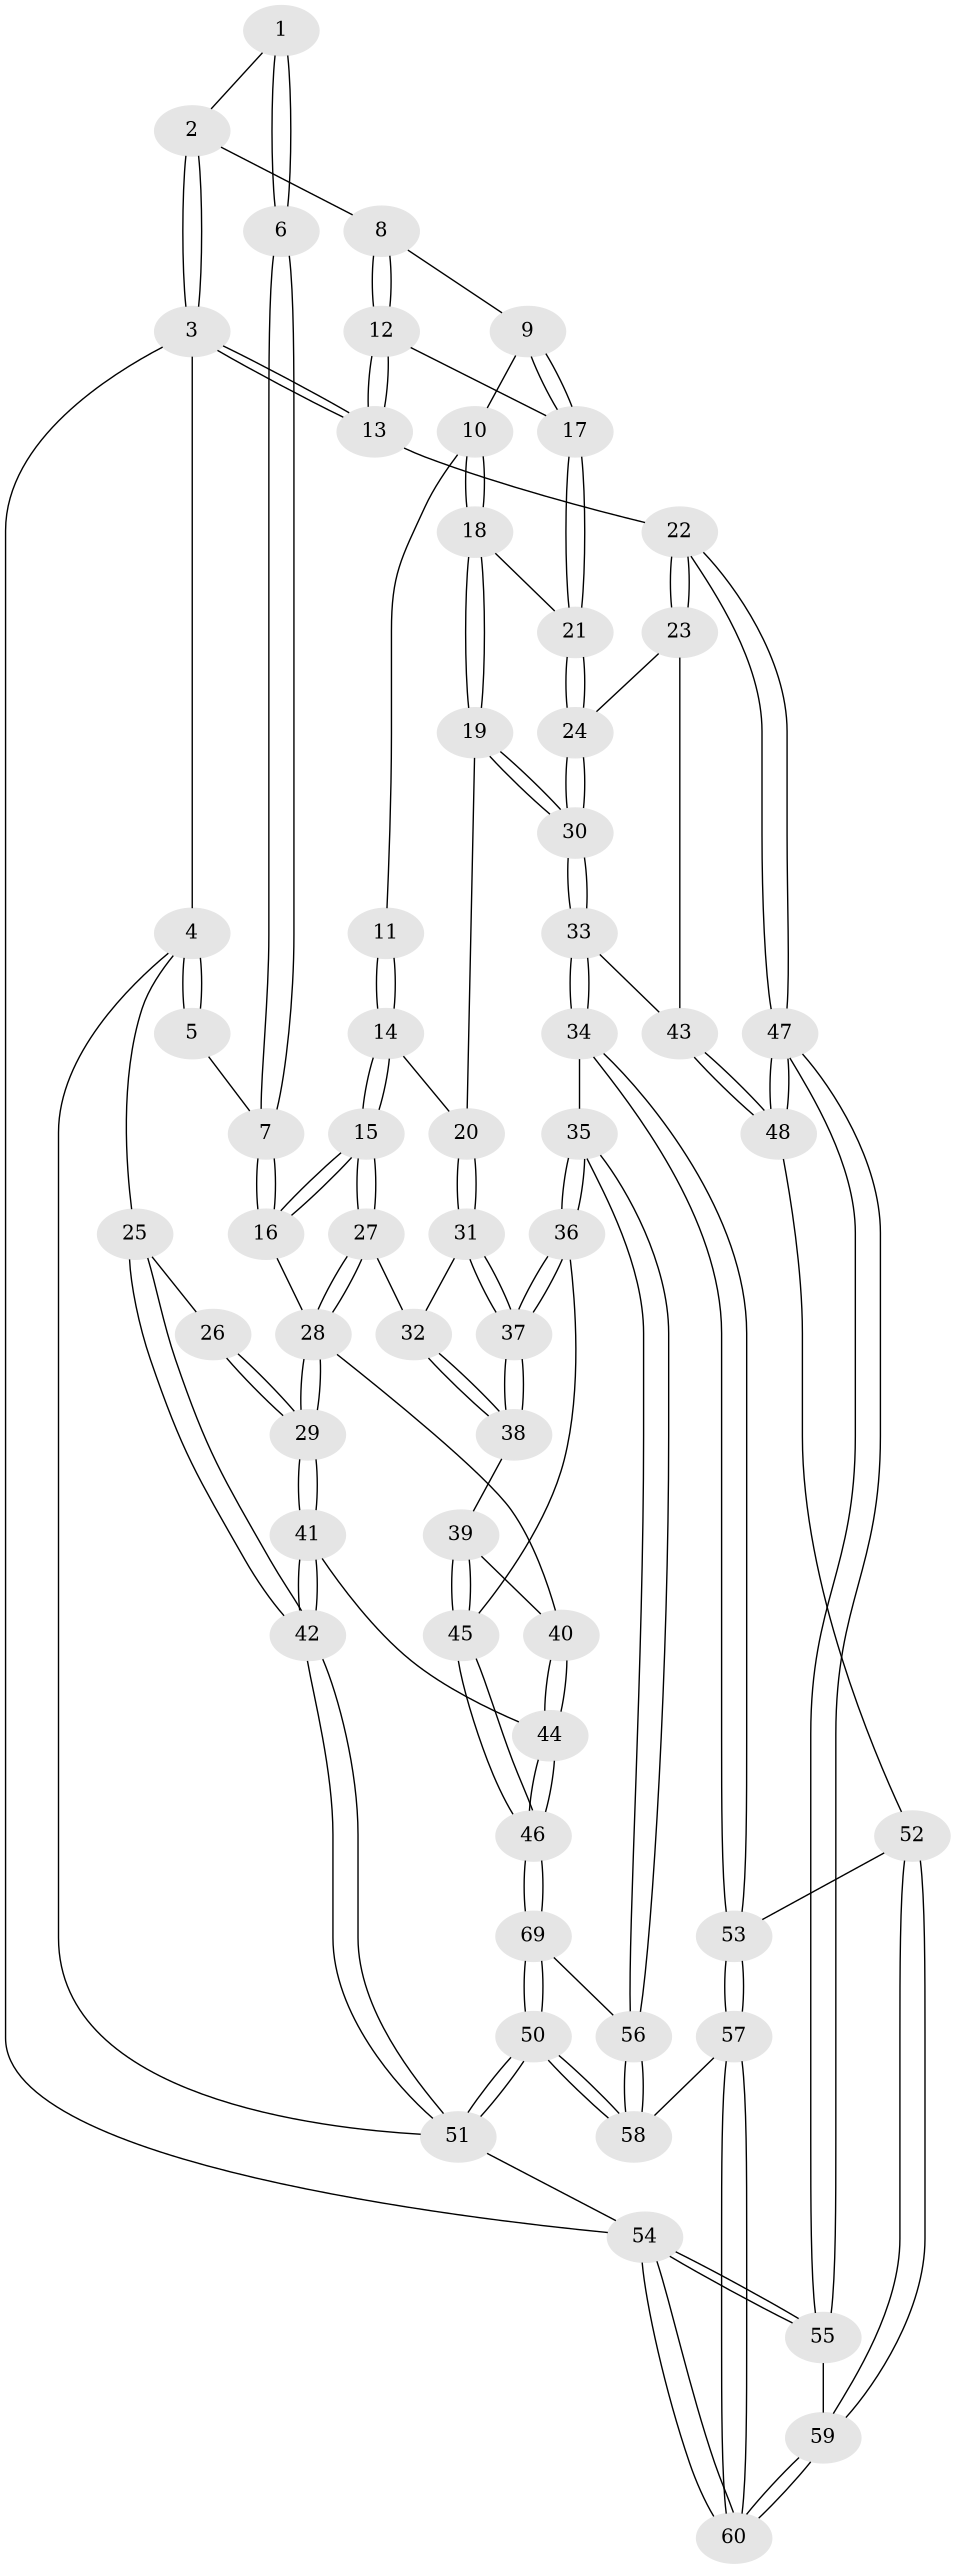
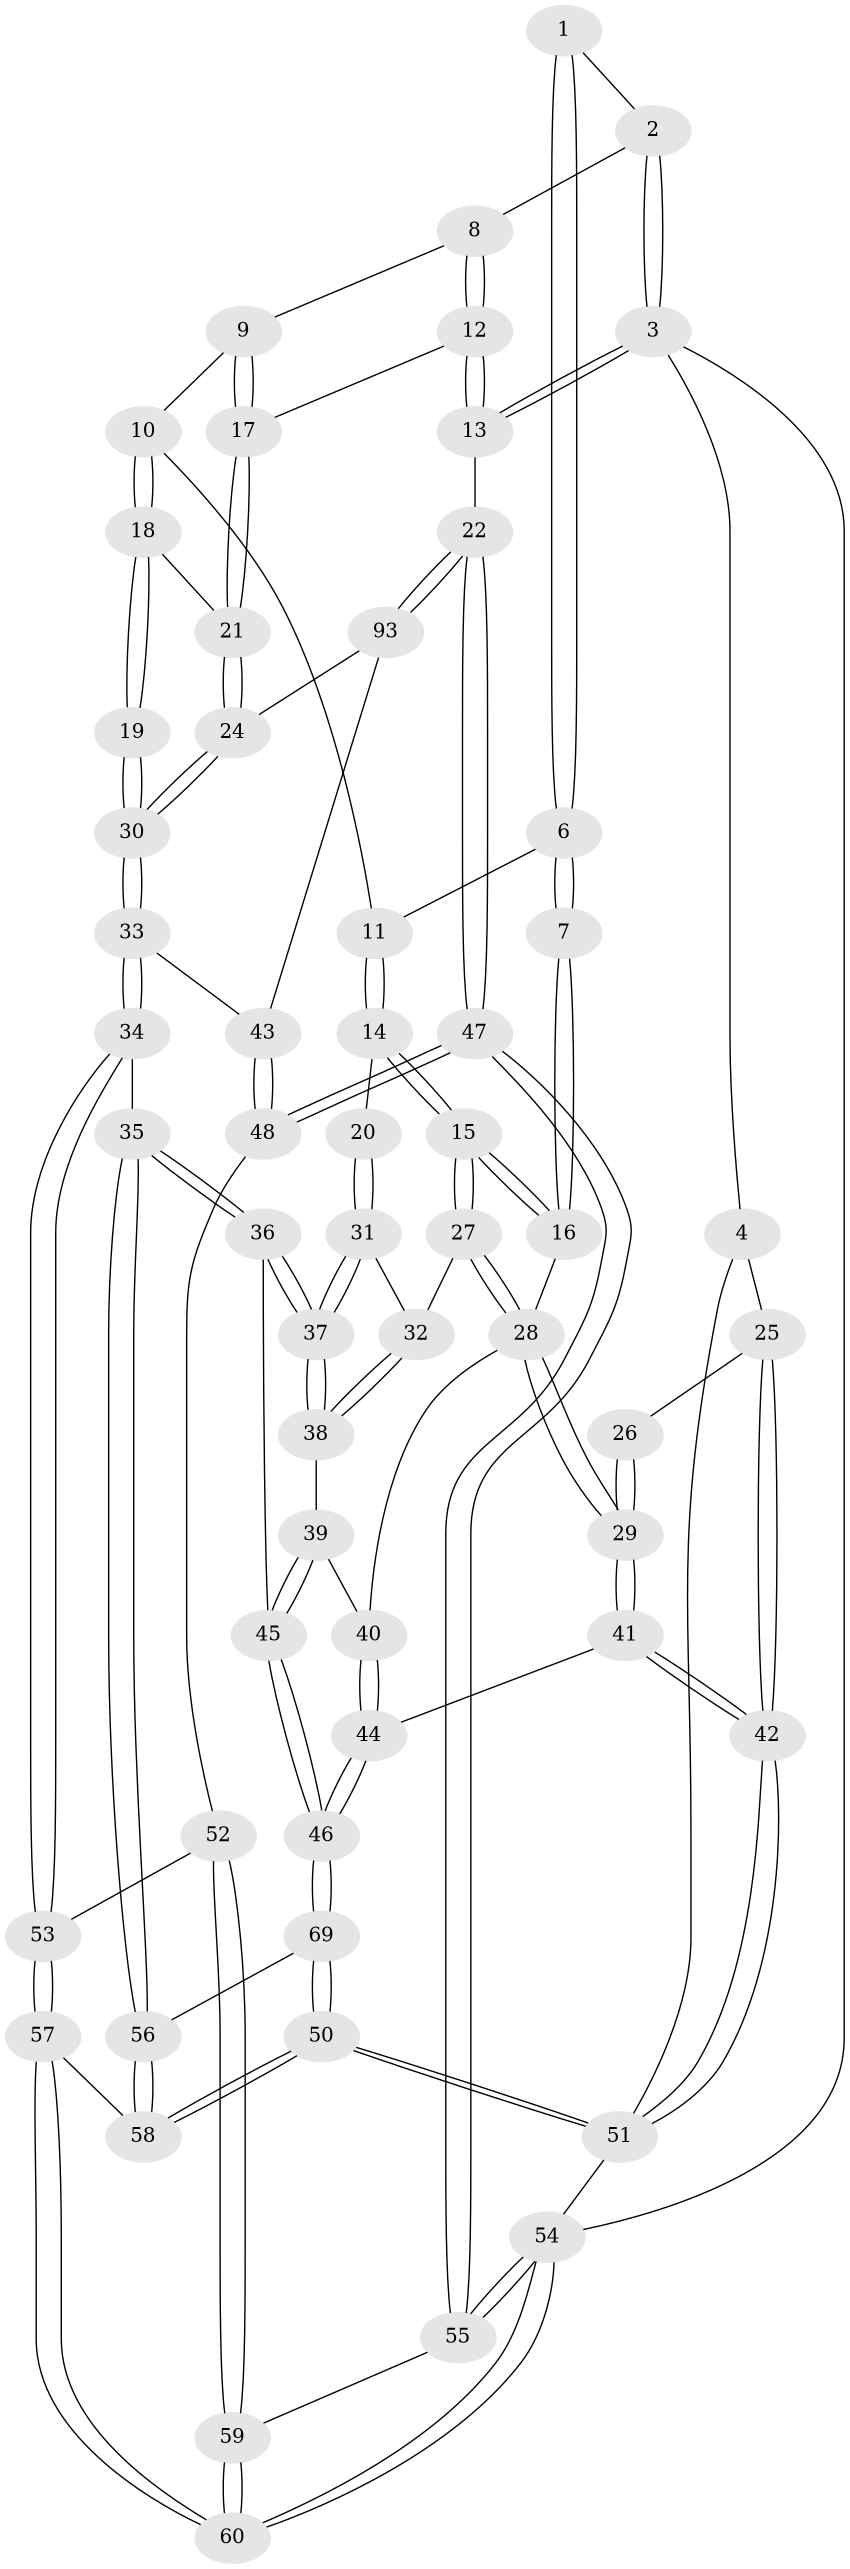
node "23": label "23" -> "93"
edge "6" -- "11": added
edge "19" -- "20": removed
node "5": removed
